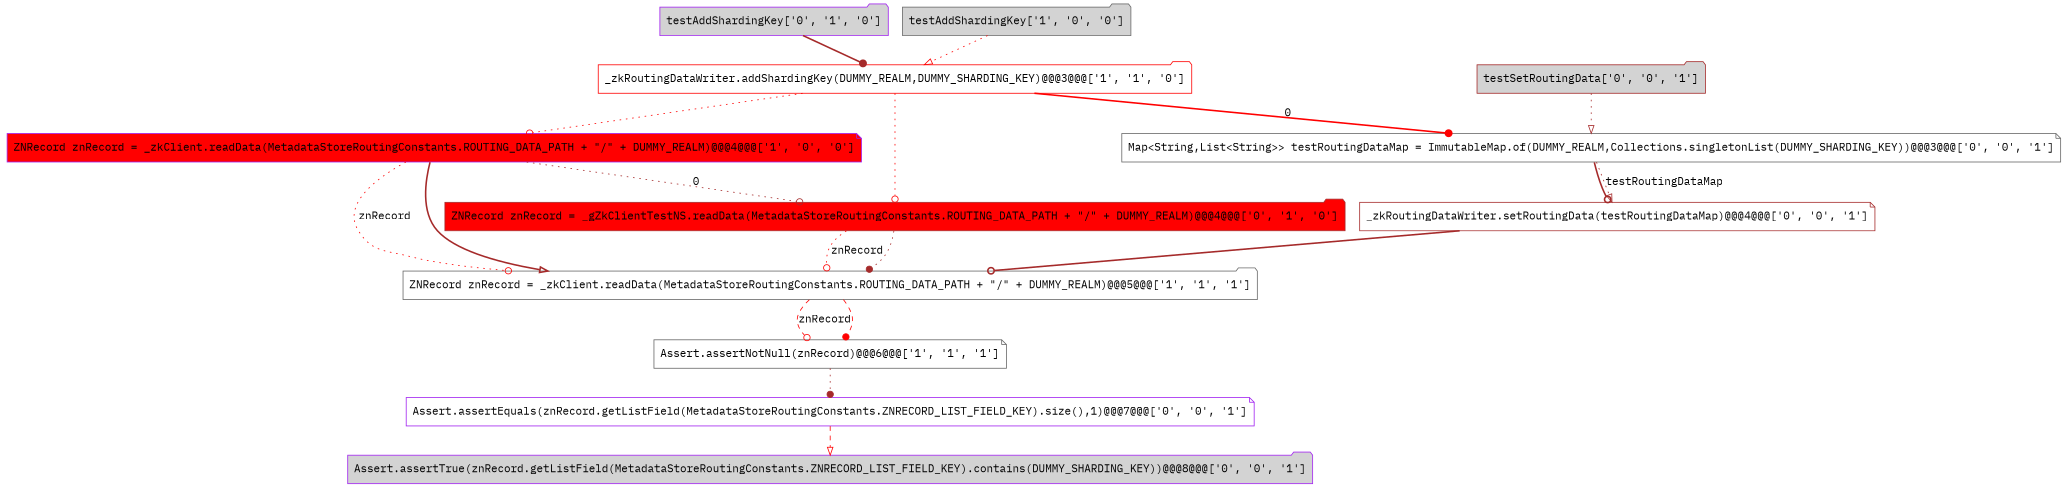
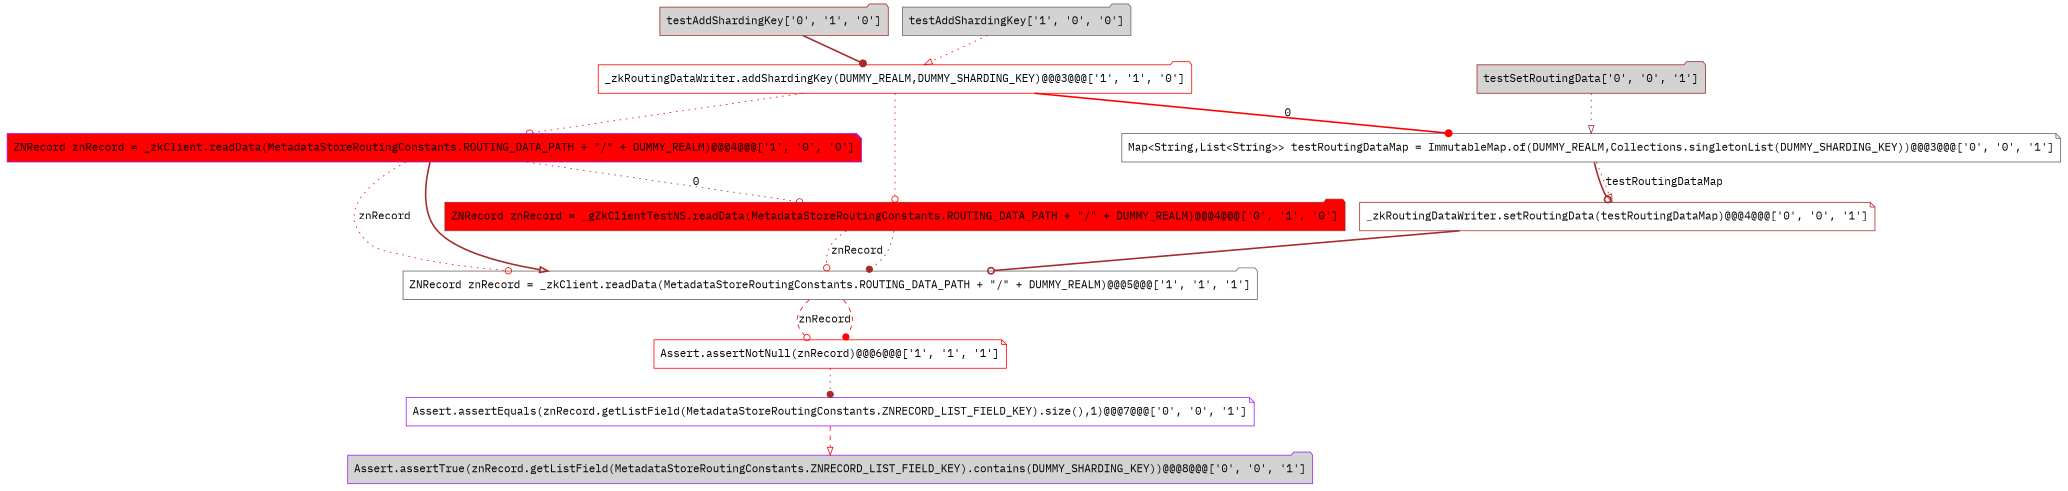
node "testAddShardingKey['0', '1', '0']": color purple -> brown
node "Assert.assertNotNull(znRecord)@@@6@@@['1', '1', '1']": color gray40 -> red
